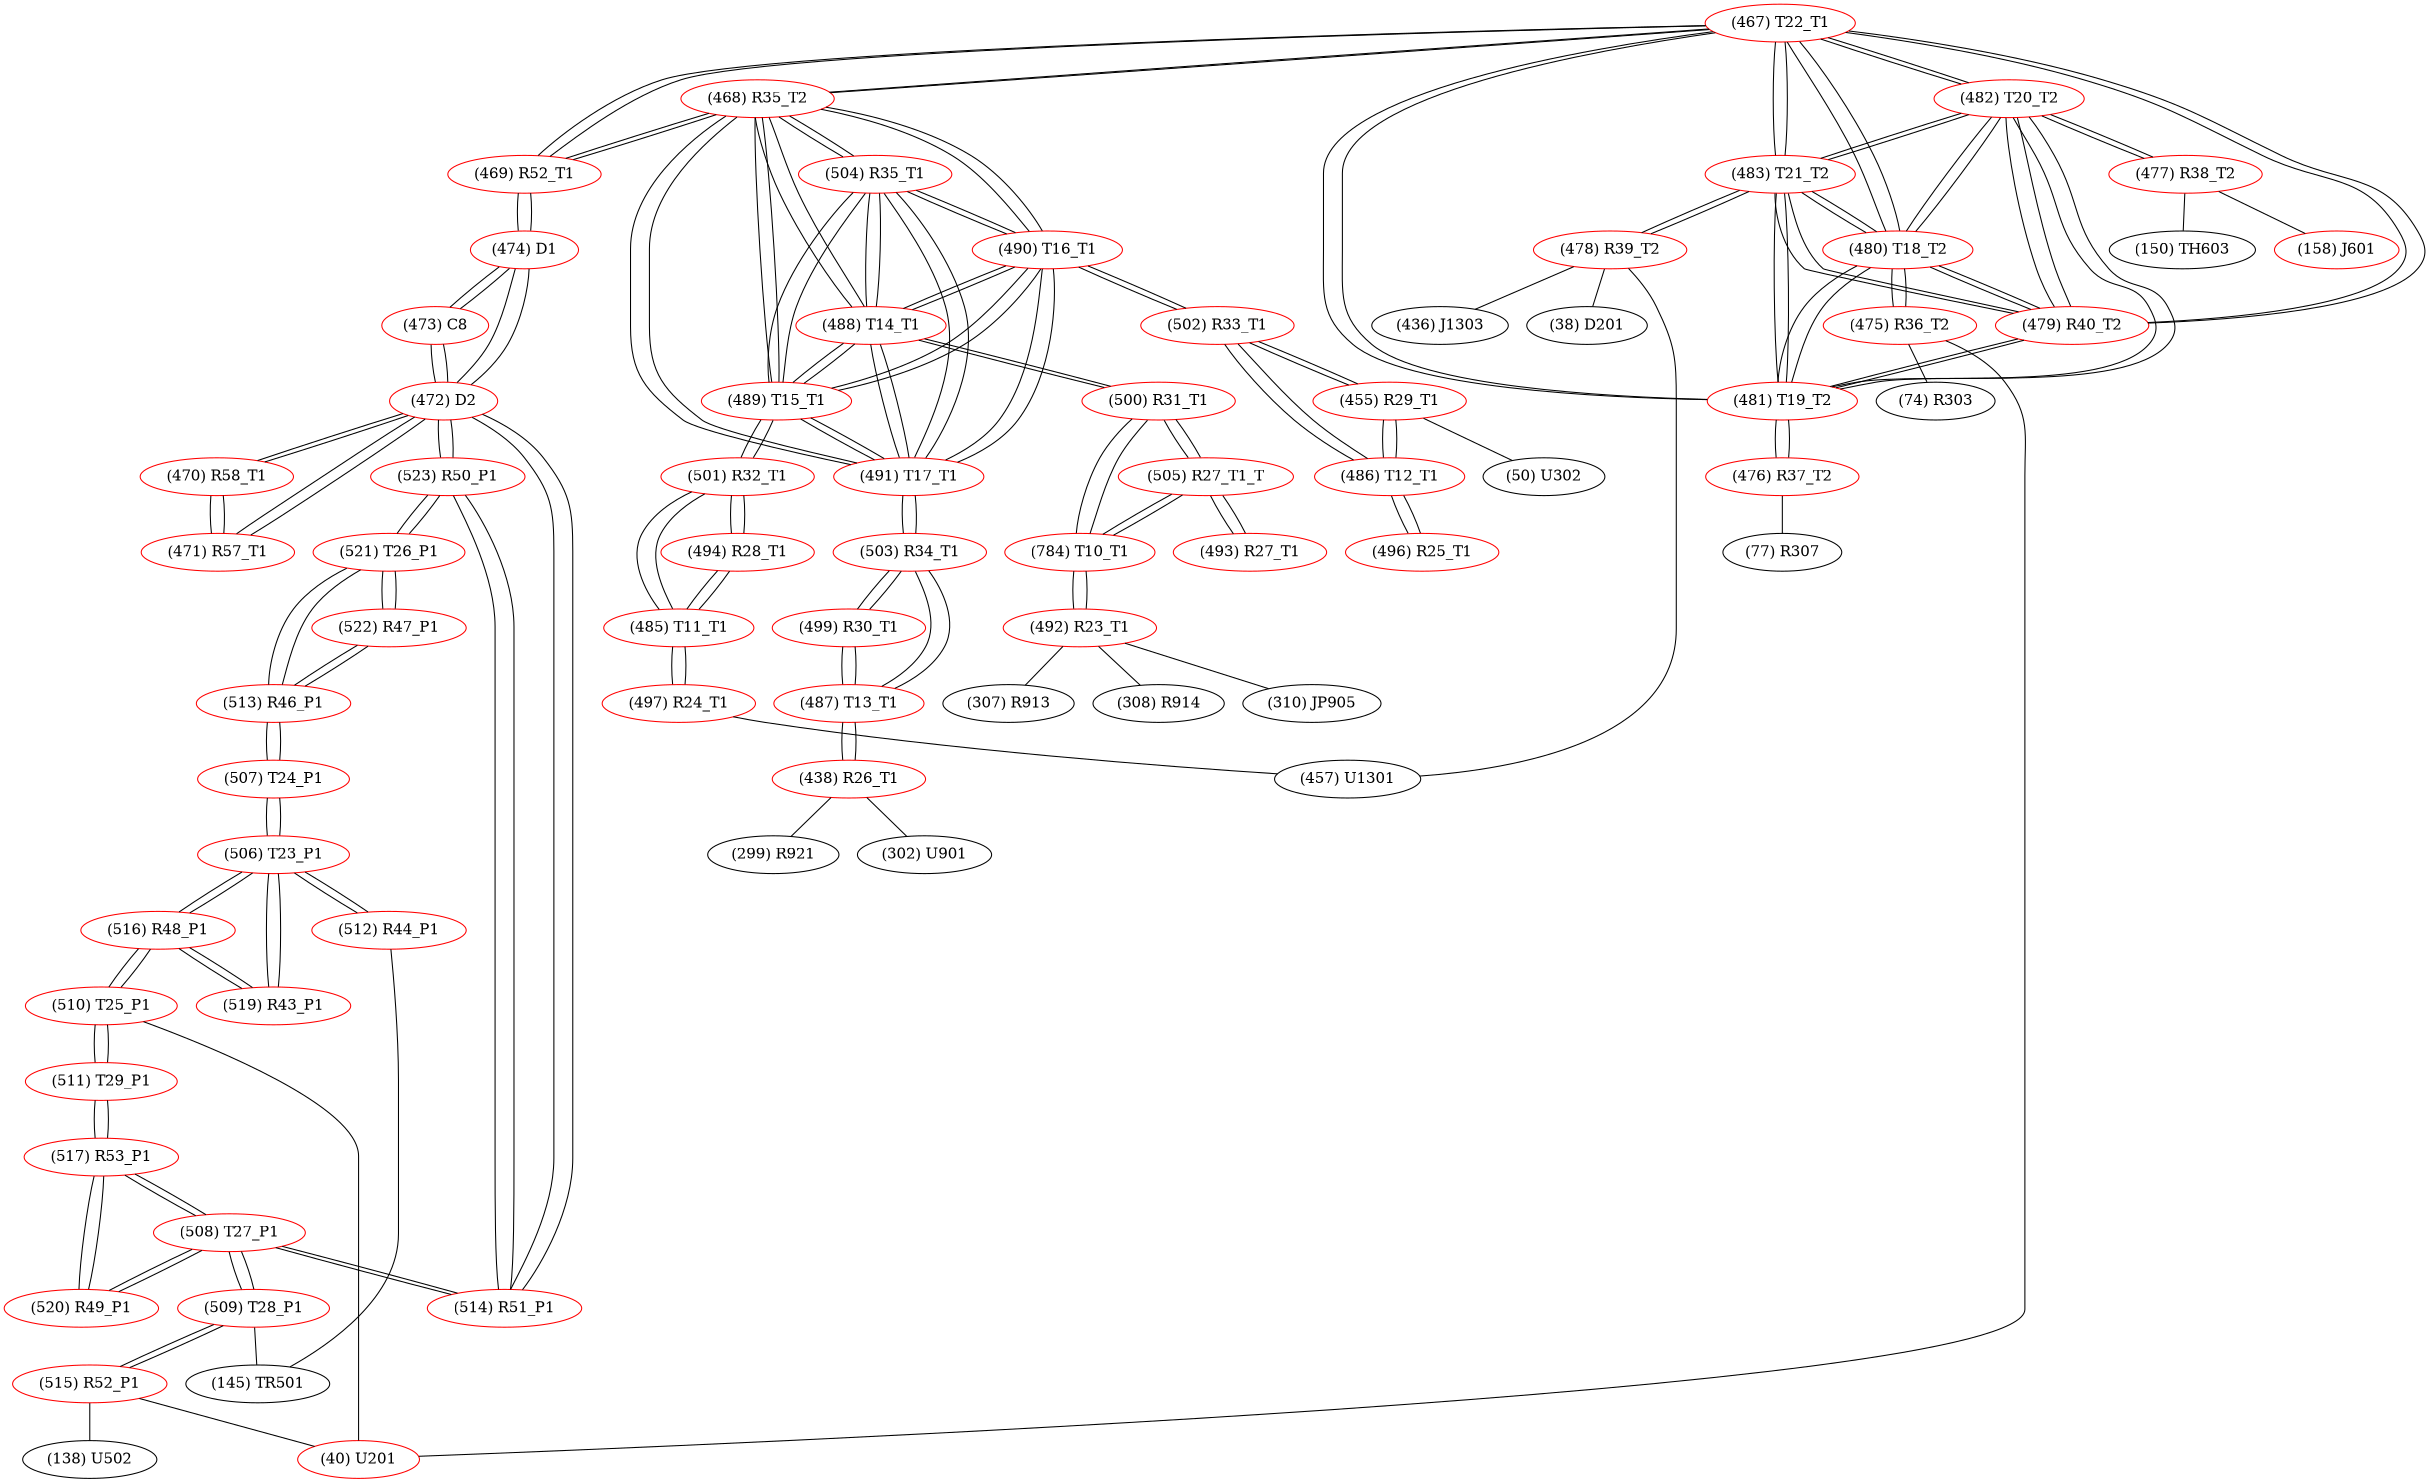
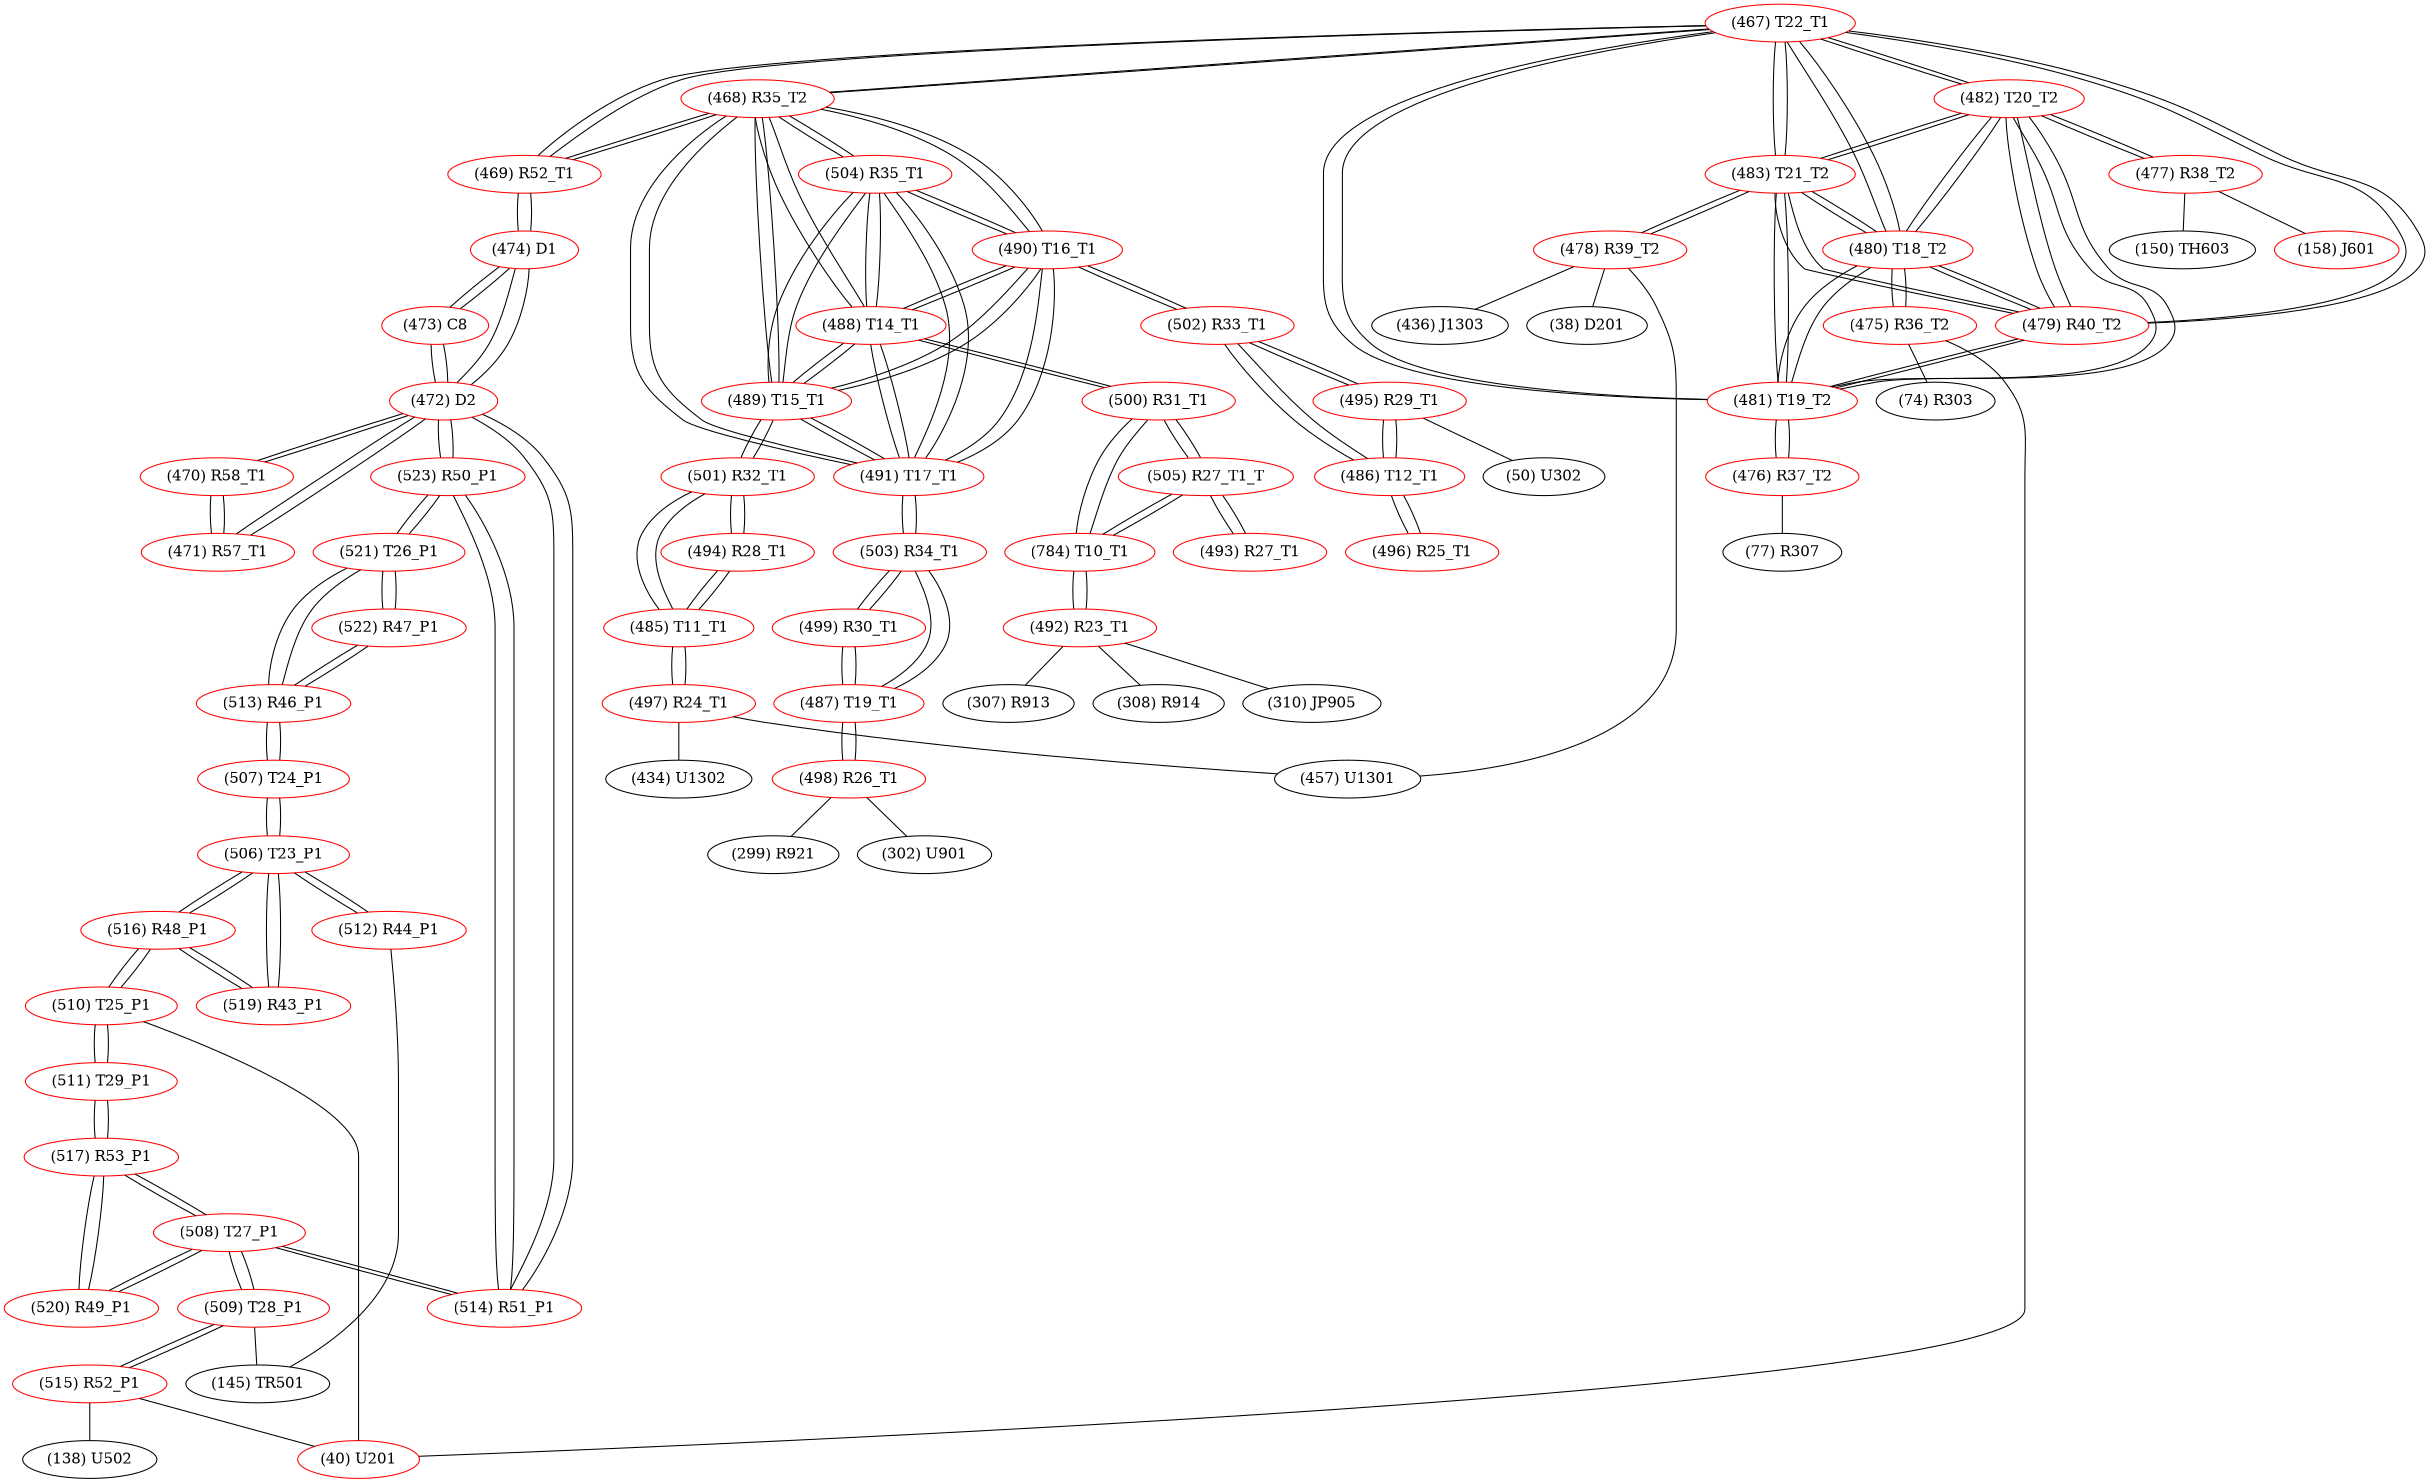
node "(455) R29_T1": label "(455) R29_T1" -> "(495) R29_T1"
node "(487) T13_T1": label "(487) T13_T1" -> "(487) T19_T1"
node "(434) U1302": added
node "(438) R26_T1": label "(438) R26_T1" -> "(498) R26_T1"
